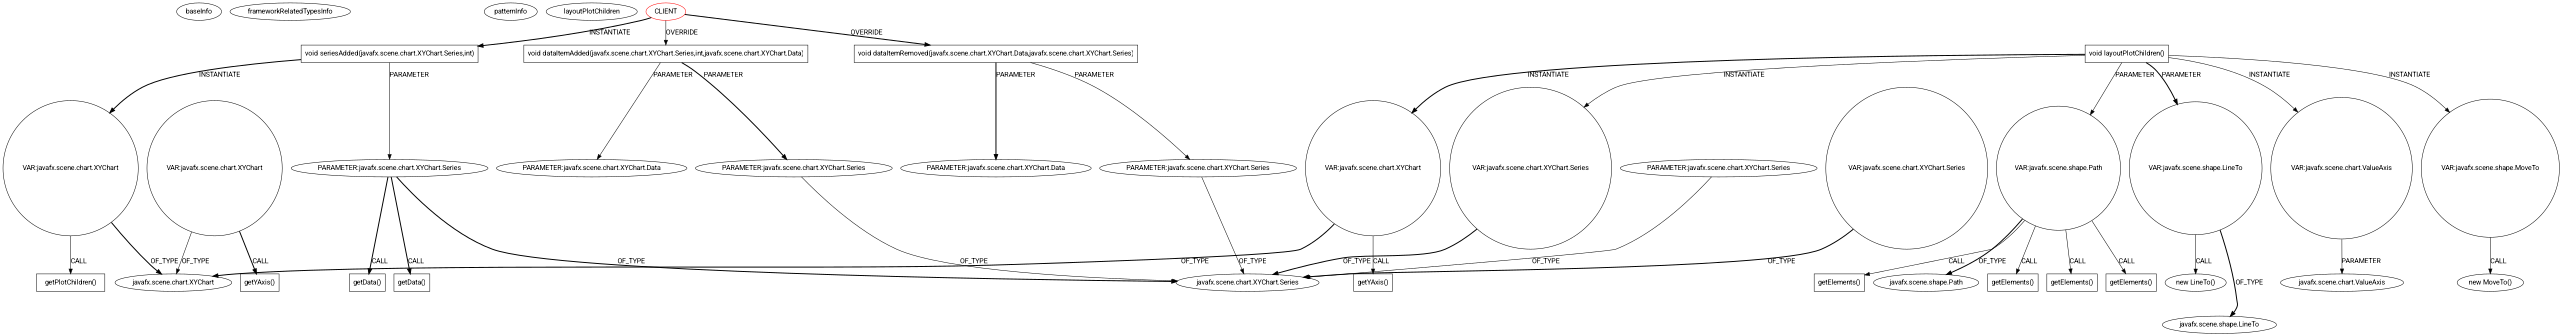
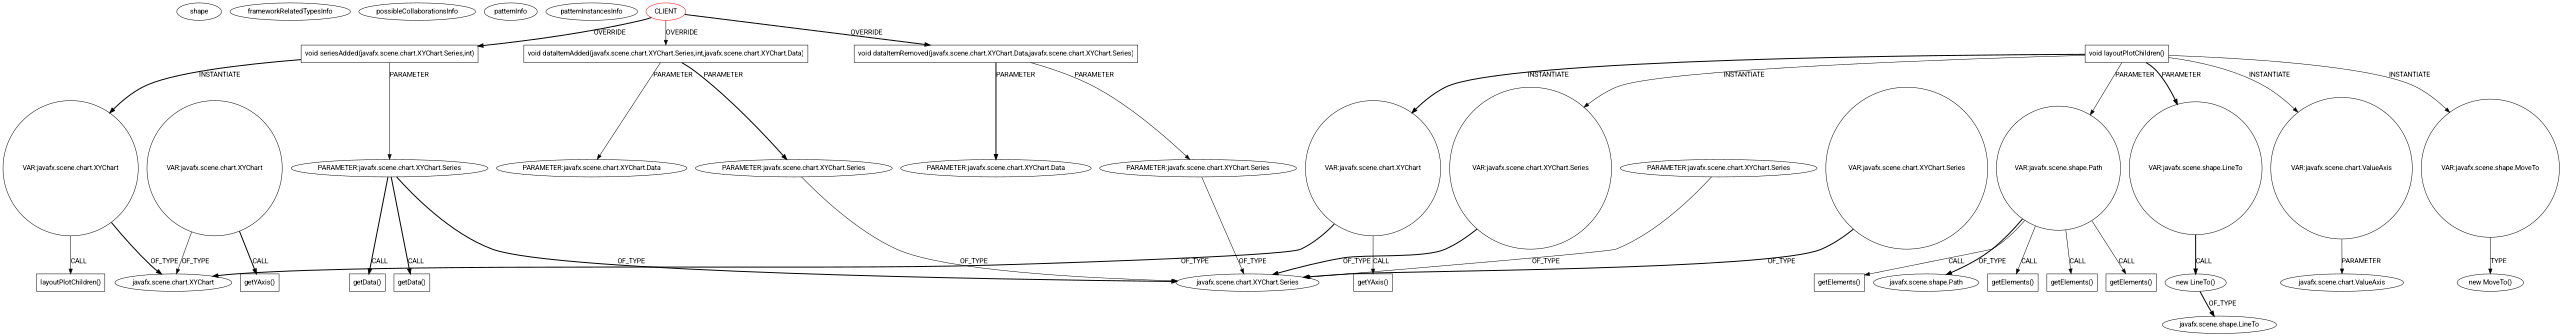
node "baseInfo": label "baseInfo" -> "shape"
node "possibleCollaborationsInfo": added
node "layoutPlotChildren": label "layoutPlotChildren" -> "patternInstancesInfo"
edge "CLIENT" -> "void seriesAdded(javafx.scene.chart.XYChart.Series,int)": label "INSTANTIATE" -> "OVERRIDE"
edge "VAR:javafx.scene.shape.LineTo" -> "new LineTo()": style solid -> bold
edge "VAR:javafx.scene.shape.MoveTo" -> "new MoveTo()": label "CALL" -> "TYPE"
edge "VAR:javafx.scene.shape.LineTo" -> "javafx.scene.shape.LineTo": now "new LineTo()" -> "javafx.scene.shape.LineTo"
node "getPlotChildren()": label "getPlotChildren()" -> "layoutPlotChildren()"
